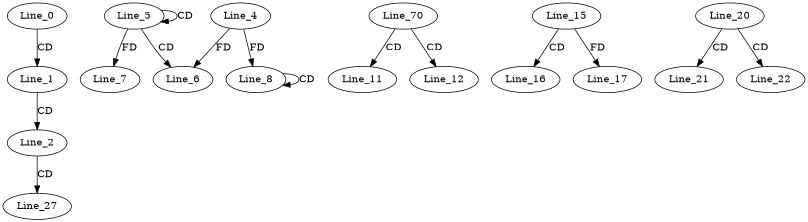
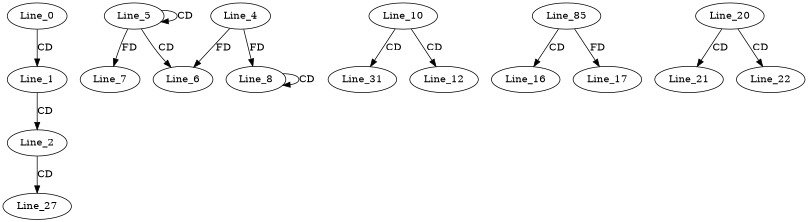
node "Line_70": label "Line_70" -> "Line_10"
node "Line_15": label "Line_15" -> "Line_85"
node "Line_11": label "Line_11" -> "Line_31"
